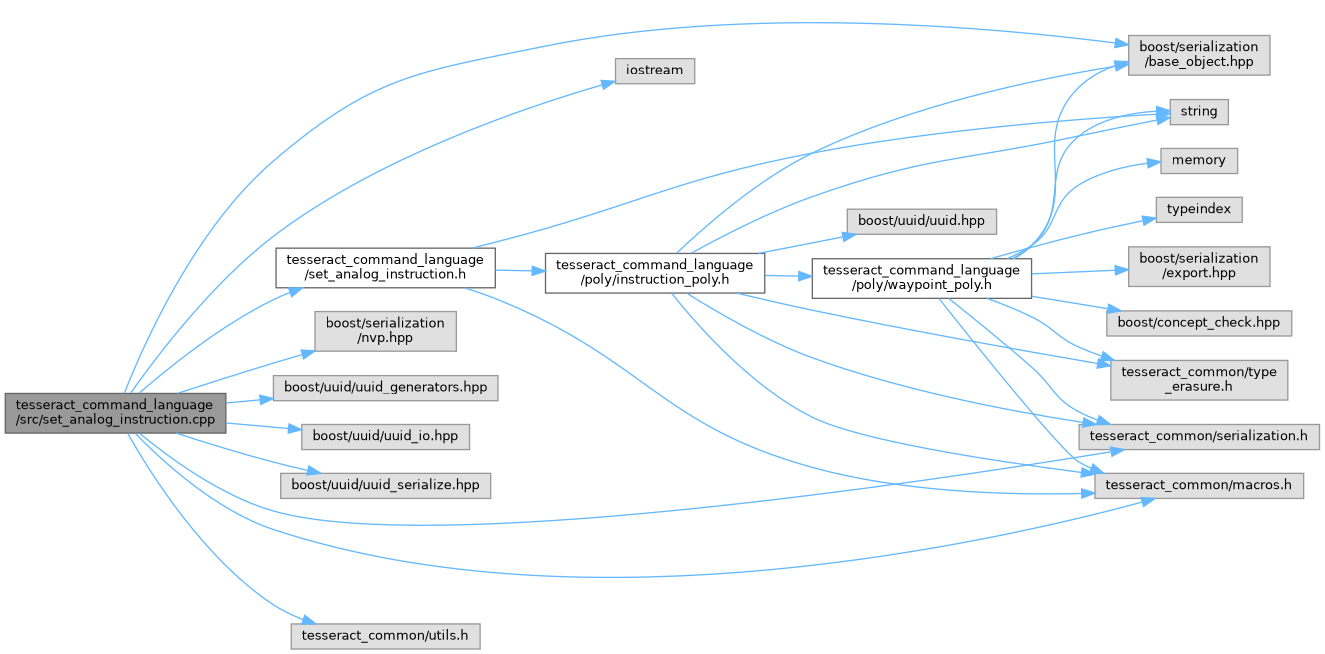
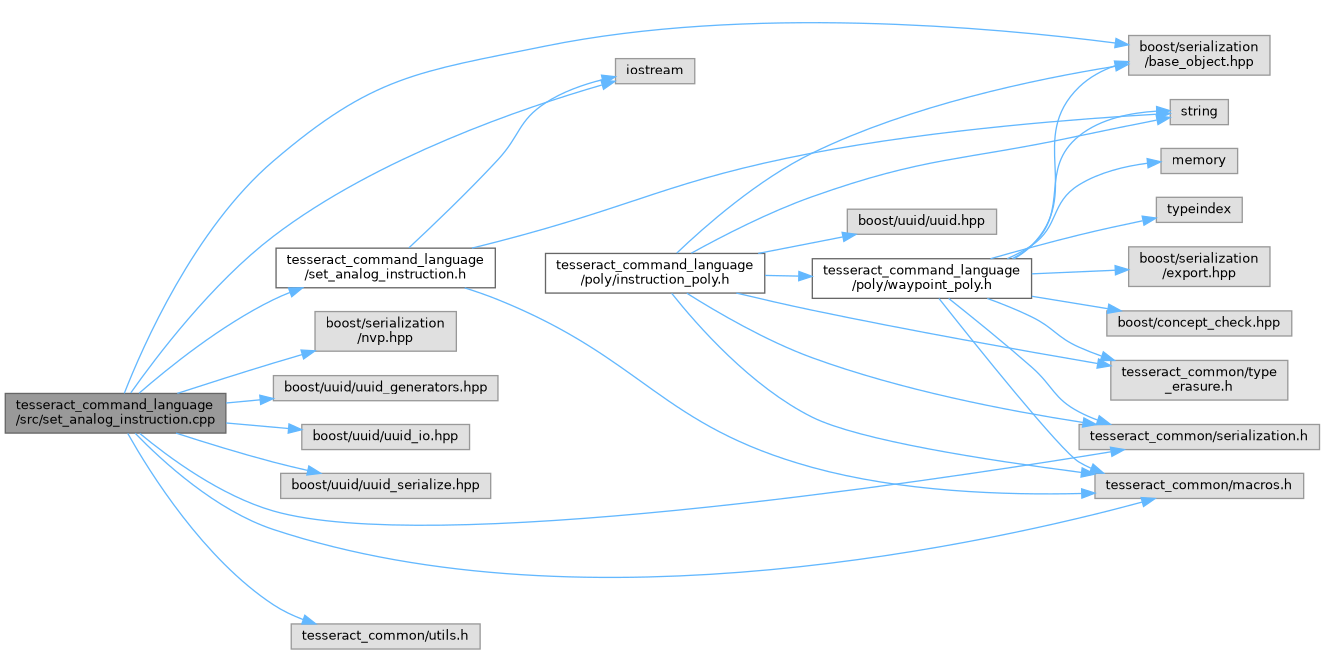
edge "tesseract_command_language /set_analog_instruction.h" -> "tesseract_command_language /poly/instruction_poly.h": now "tesseract_command_language /set_analog_instruction.h" -> "iostream"
